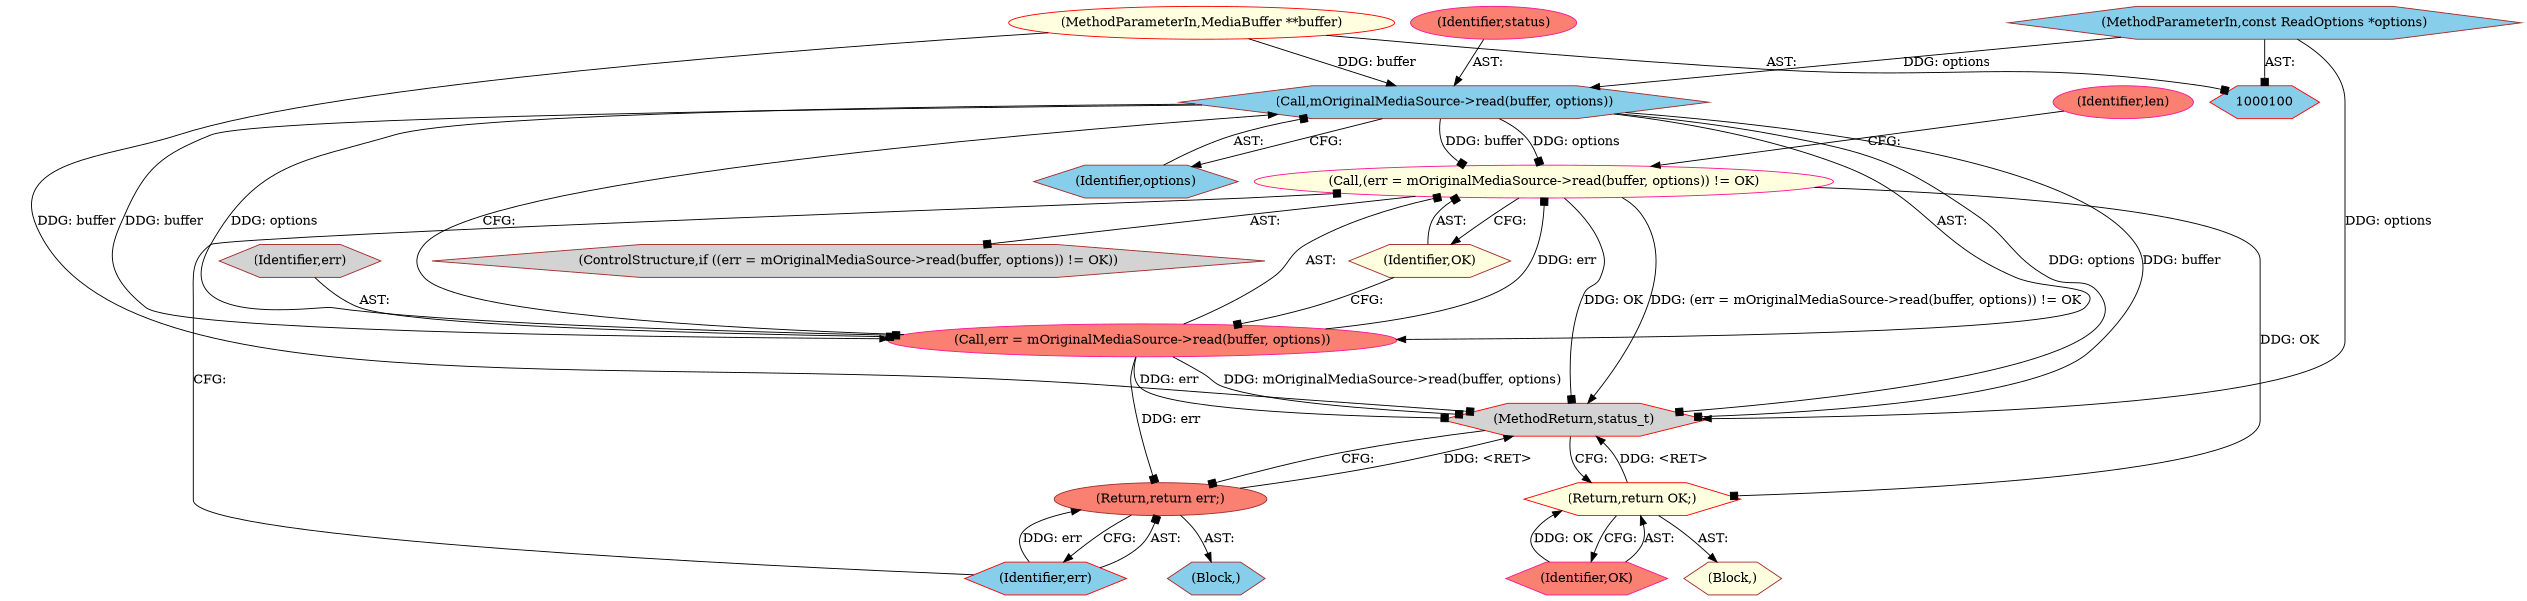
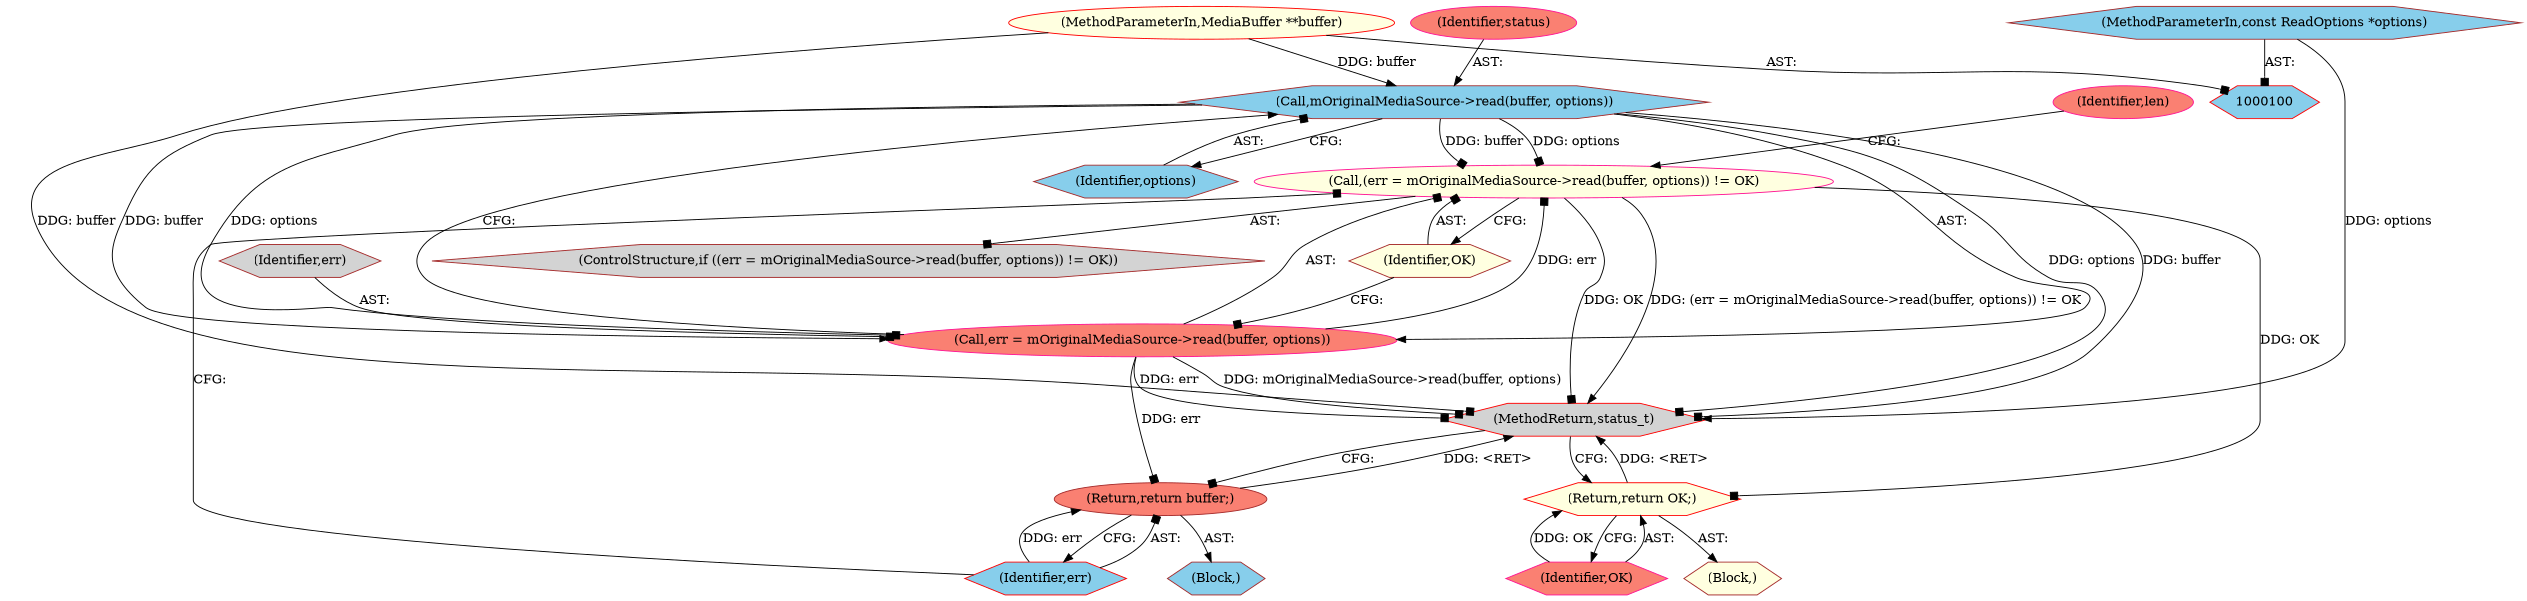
edge "(MethodParameterIn,const ReadOptions *options)" -> "(Call,mOriginalMediaSource->read(buffer, options))": removed, label "DDG: options"
node "(Return,return err;)": label "(Return,return err;)" -> "(Return,return buffer;)"
